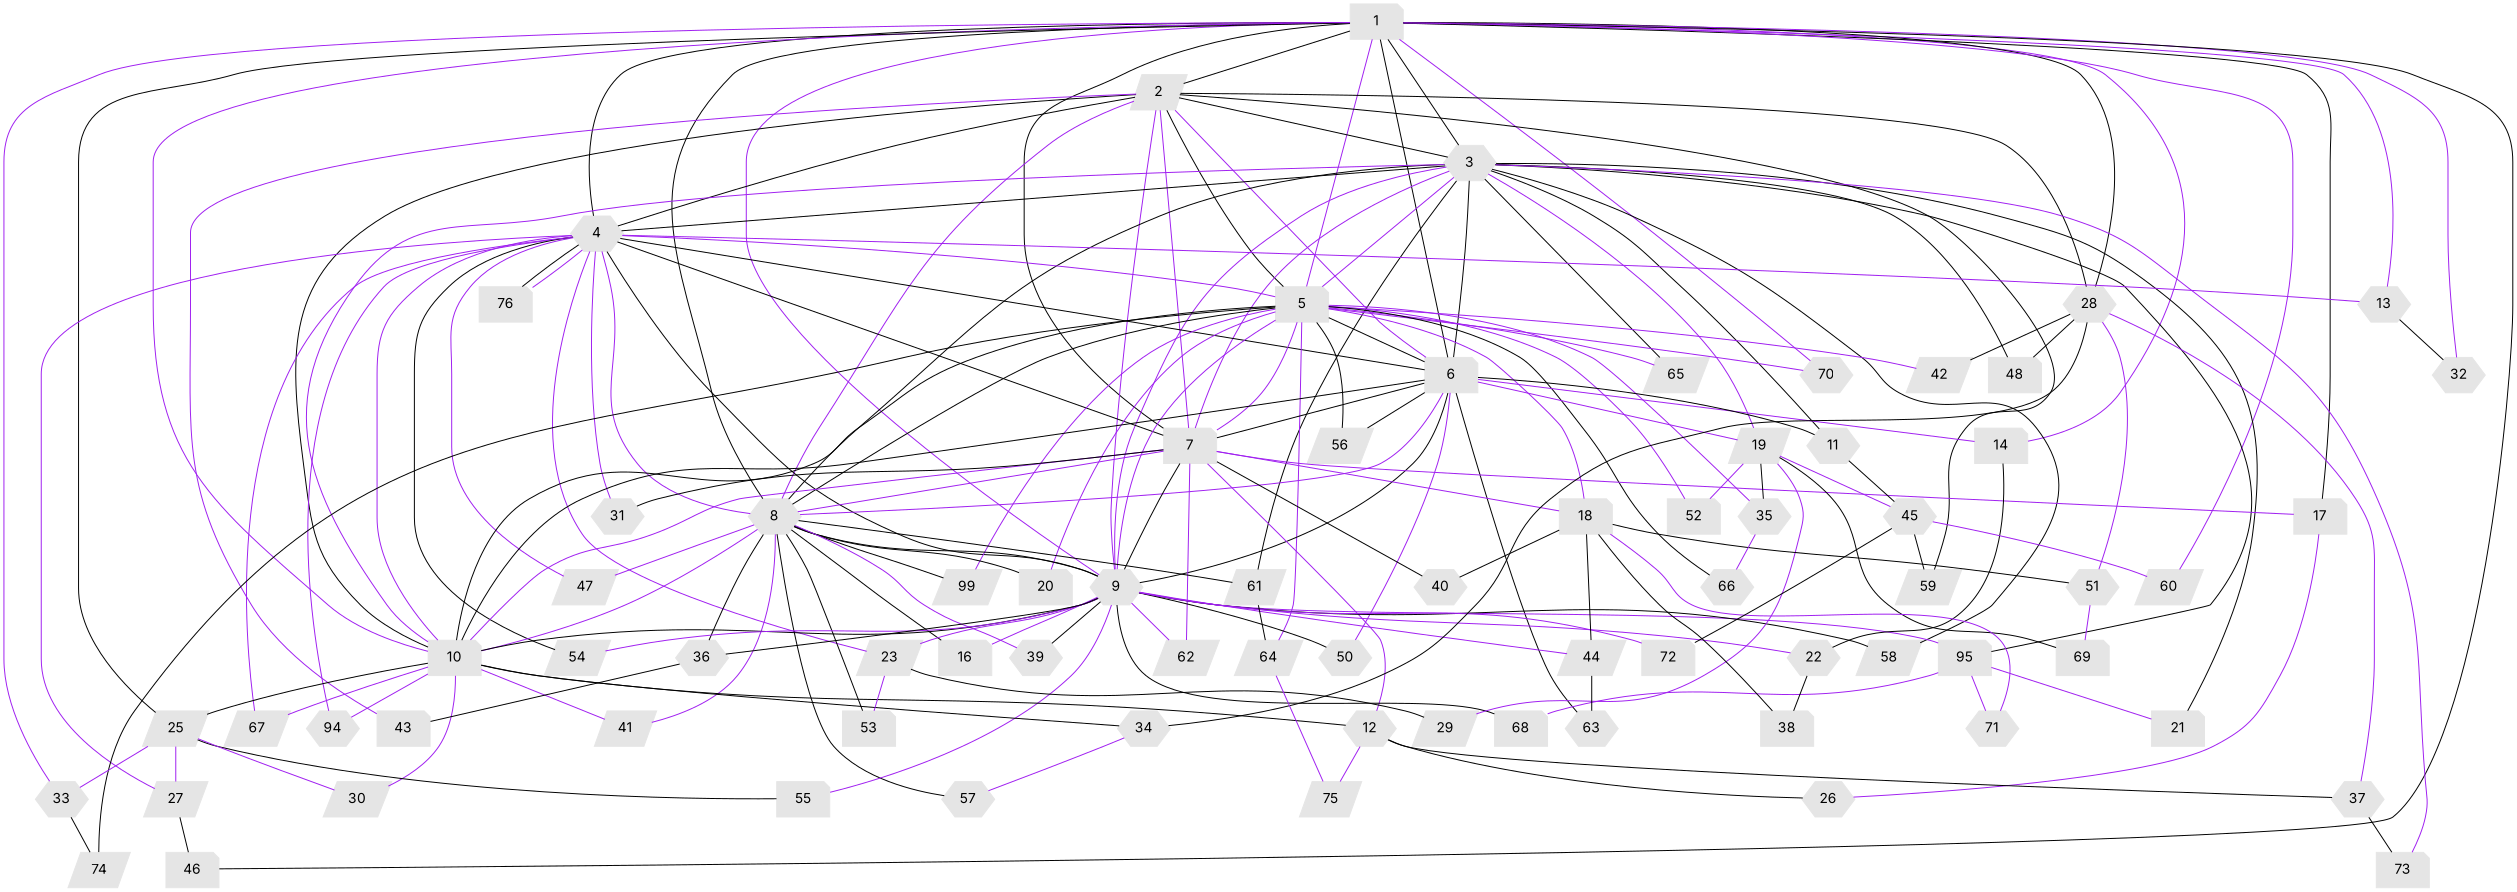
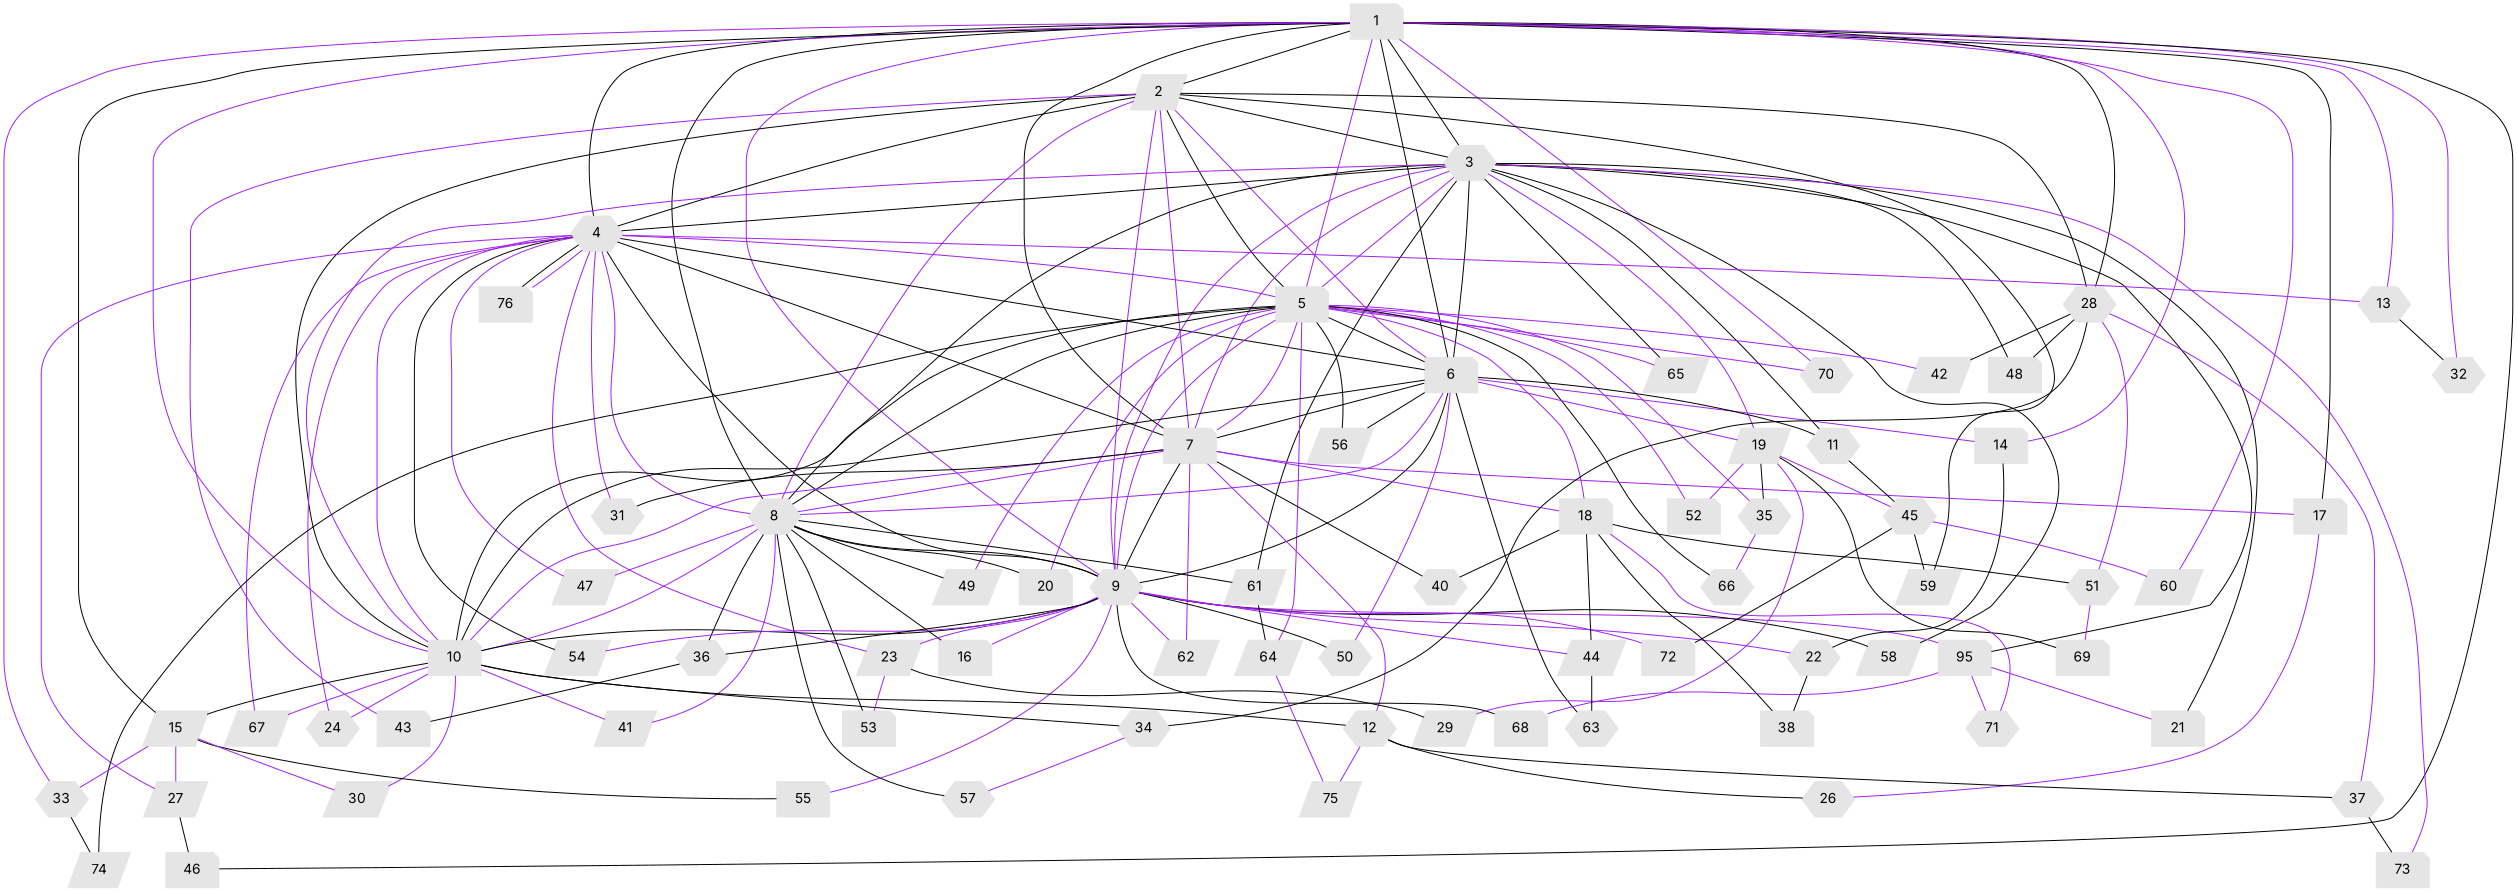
node "99": label "99" -> "49"
node "39": removed
node "25": label "25" -> "15"
node "94": label "94" -> "24"
